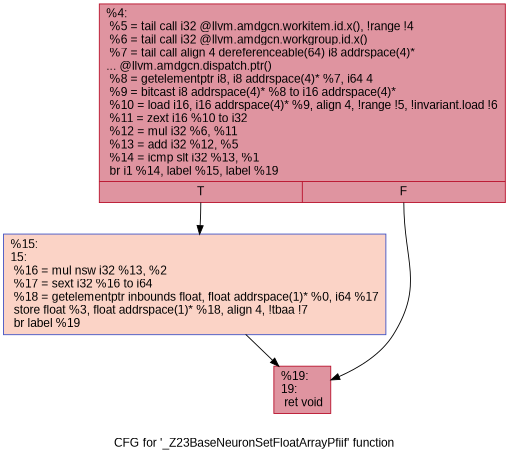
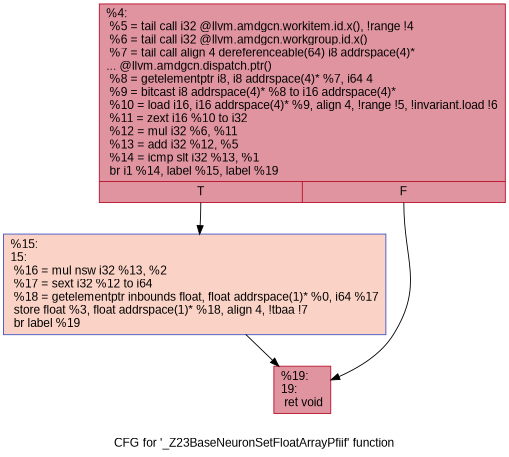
node "%15:": text "%17 = sext i32 %16 to i64" -> "%17 = sext i32 %12 to i64"
